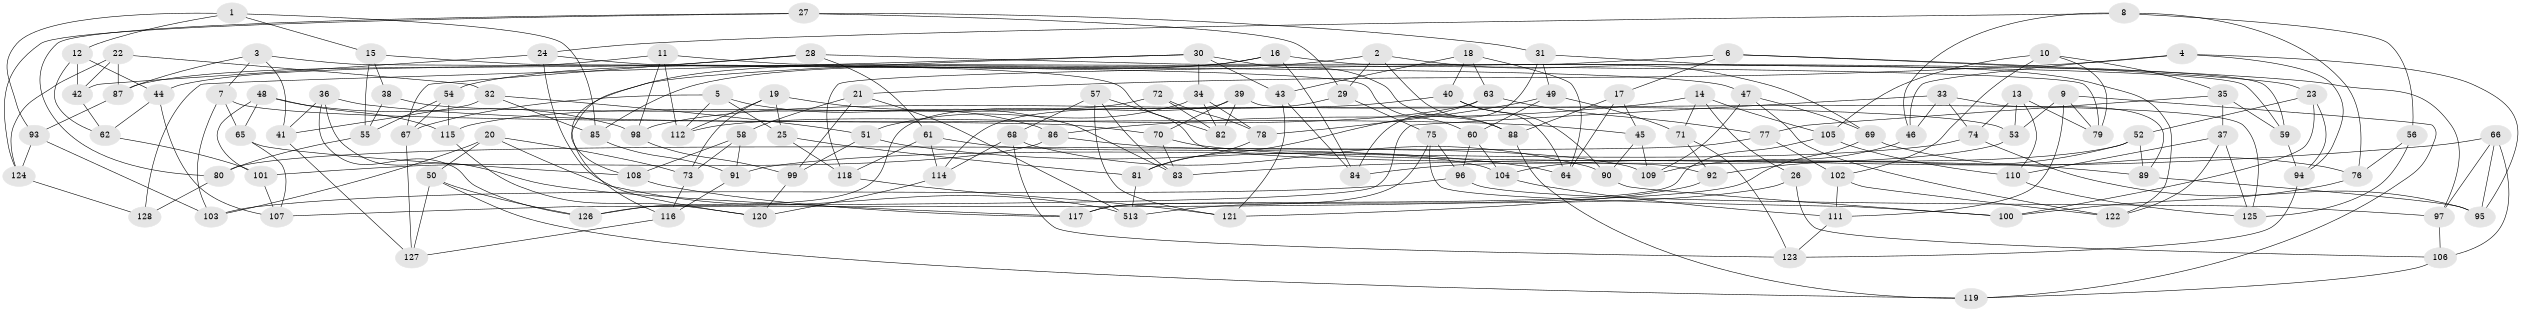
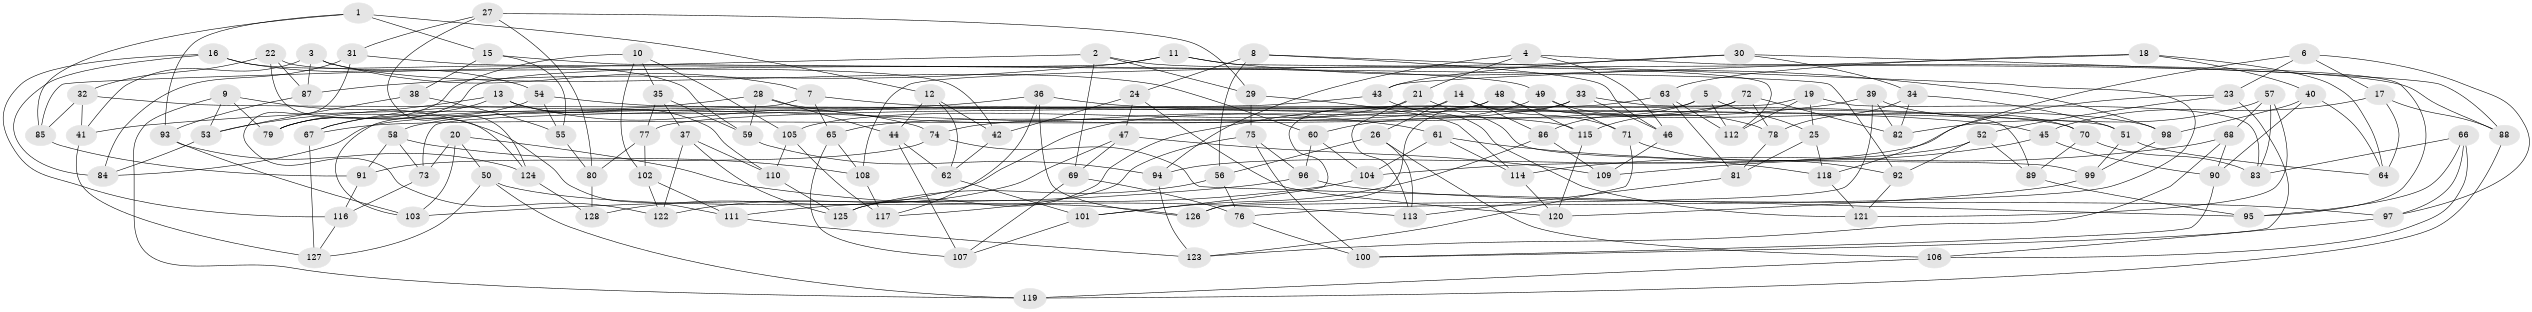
edge "30" -- "128": now "72" -- "128"
edge "26" -- "56": added
node "513": label "513" -> "113"
